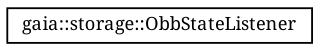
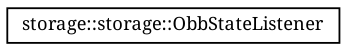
node "gaia::storage::ObbStateListener": label "gaia::storage::ObbStateListener" -> "storage::storage::ObbStateListener"
